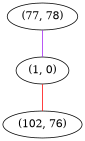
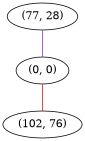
node "(77, 78)": label "(77, 78)" -> "(77, 28)"
node "(1, 0)": label "(1, 0)" -> "(0, 0)"
